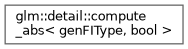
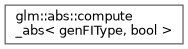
node "glm::detail::compute _abs< genFIType, bool >": label "glm::detail::compute _abs< genFIType, bool >" -> "glm::abs::compute _abs< genFIType, bool >"
